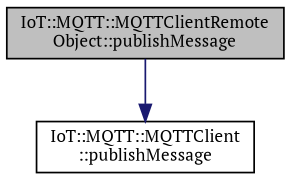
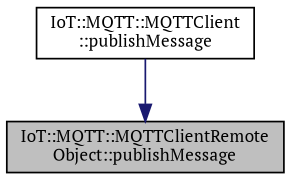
edge "IoT::MQTT::MQTTClientRemote Object::publishMessage" -> "IoT::MQTT::MQTTClient ::publishMessage": reversed
